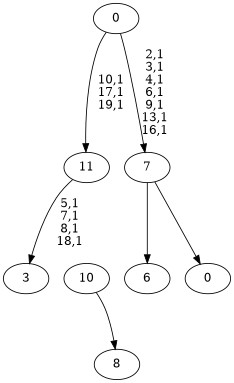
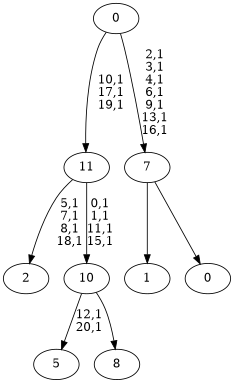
edge "11" -> "10": added, label "0,1 1,1 11,1 15,1"
node "3": label "3" -> "2"
node "6": label "6" -> "1"
node "5": added
